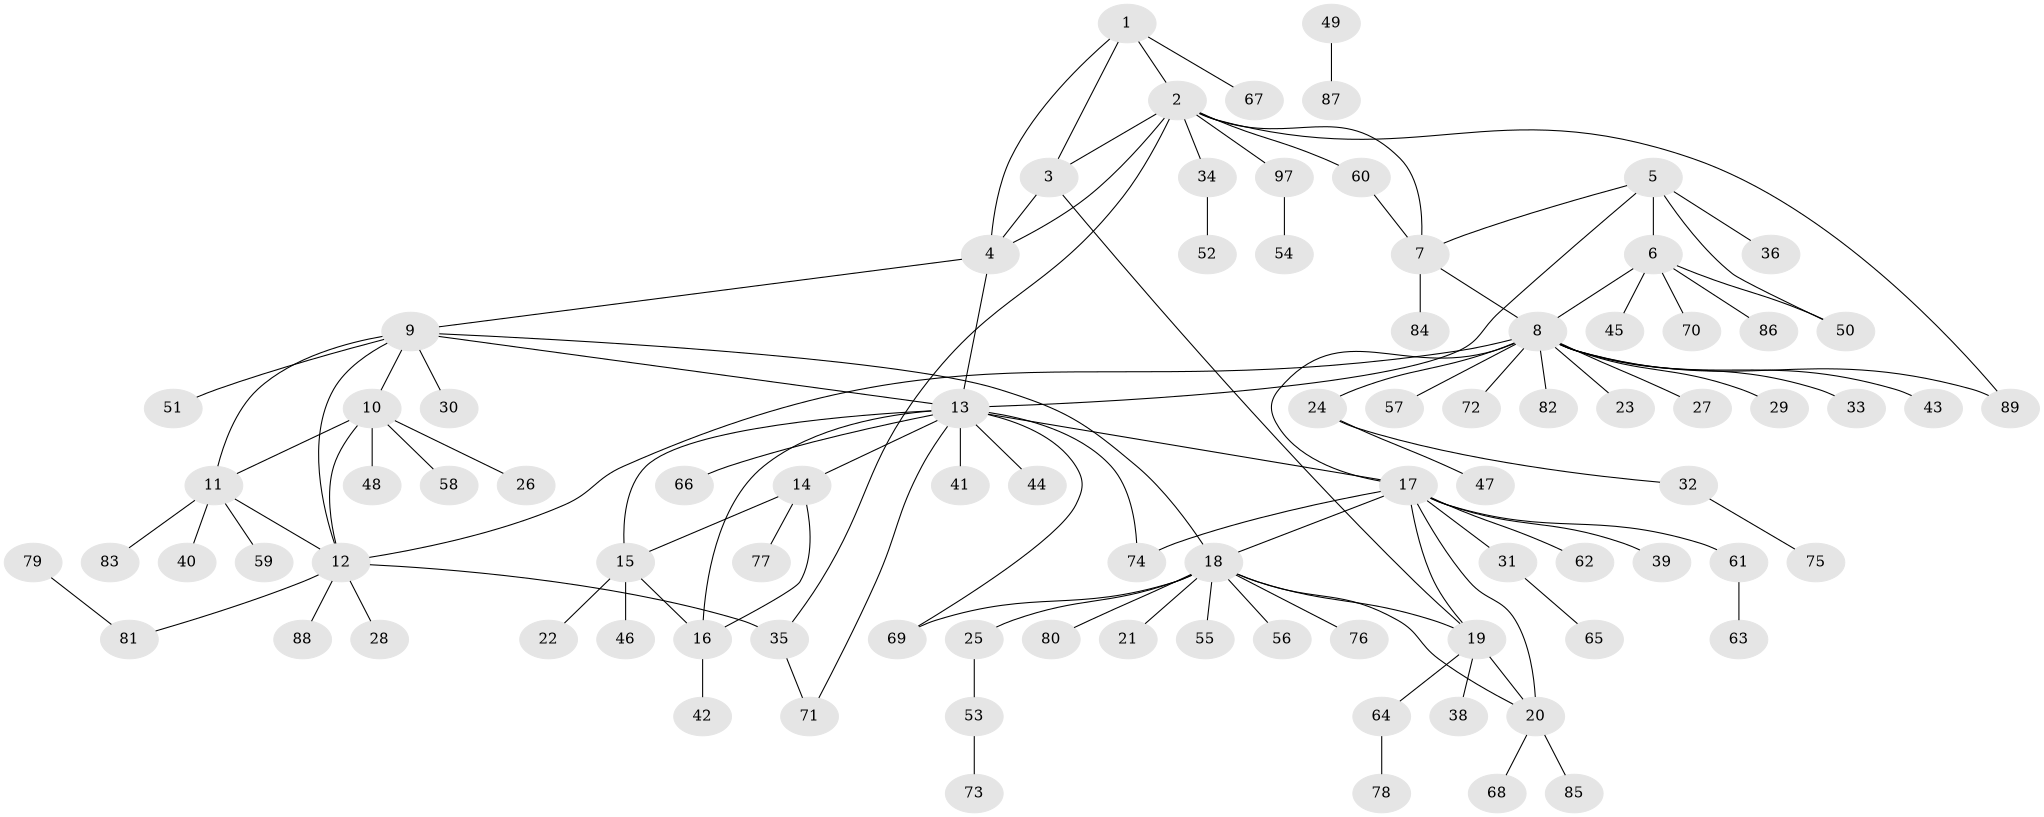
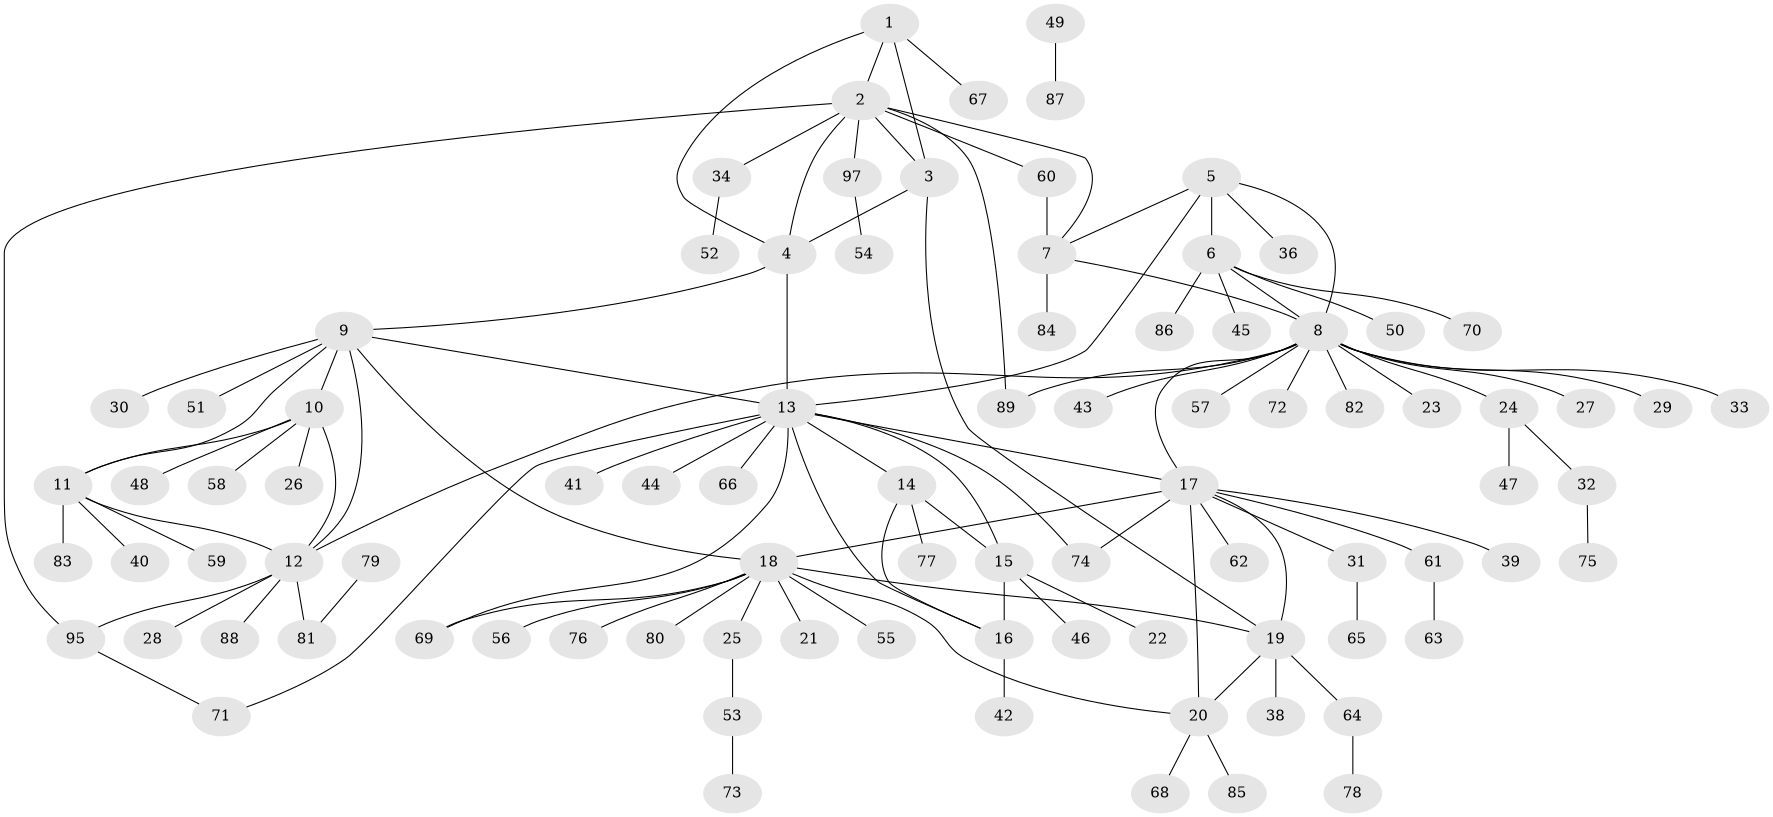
edge "5" -- "50": now "5" -- "8"
node "35": label "35" -> "95"
